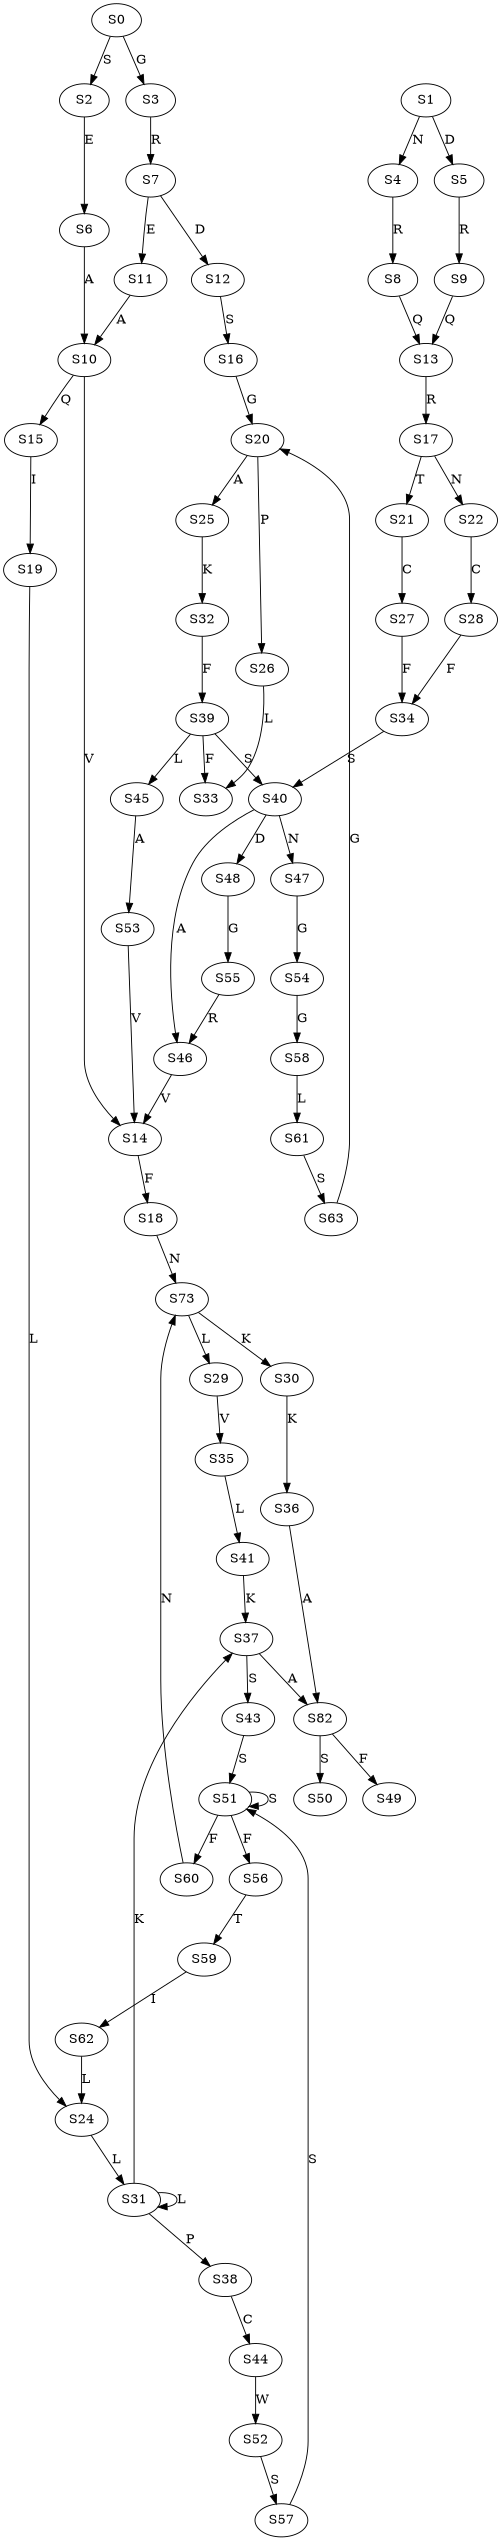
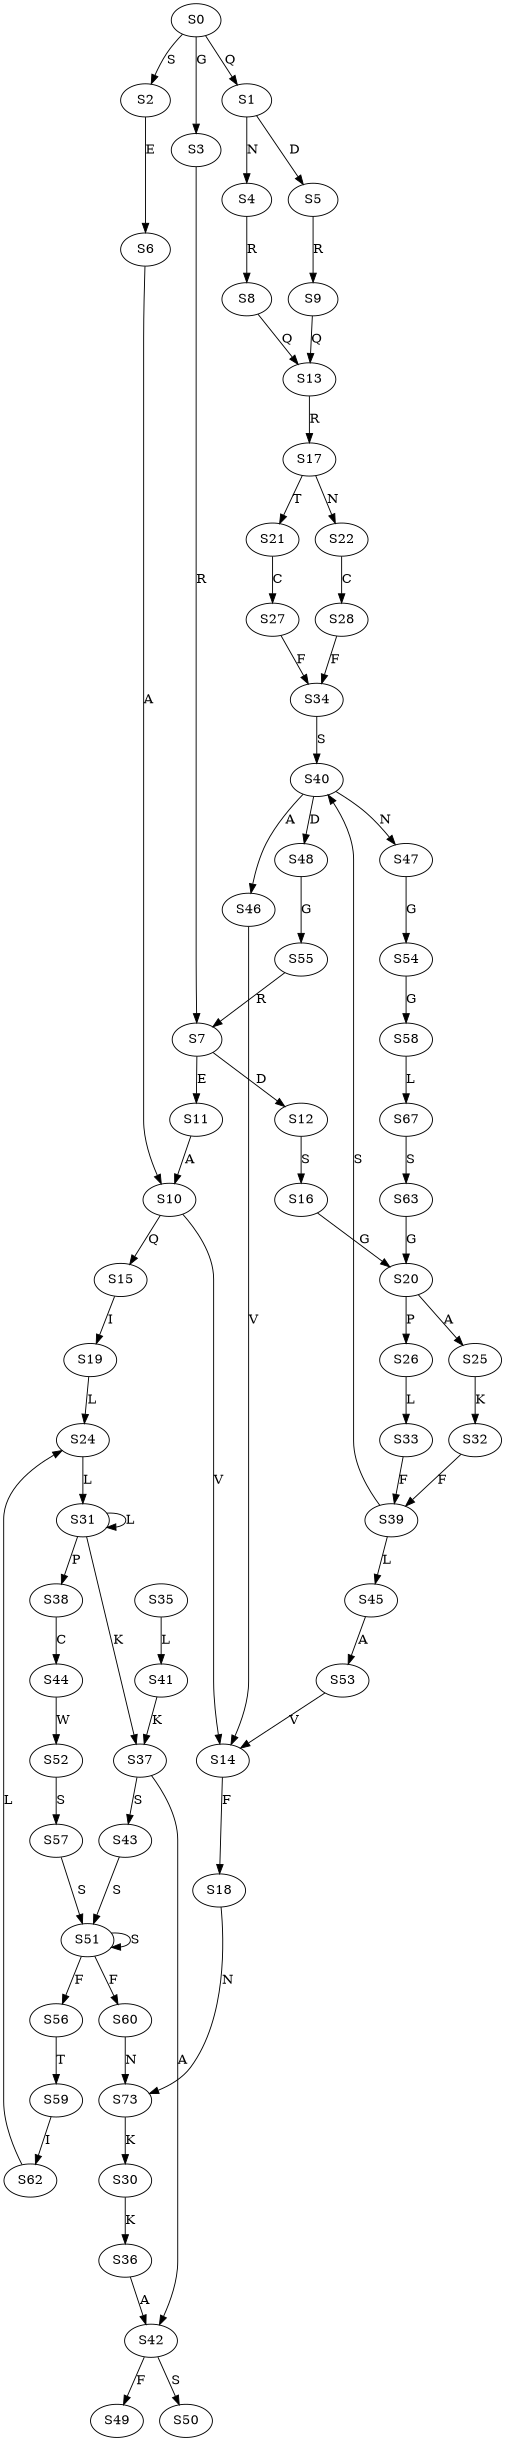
edge "S0" -> "S1": added, label "Q"
edge "S39" -> "S33": reversed
edge "S55" -> "S46": now "S55" -> "S7"
node "S61": label "S61" -> "S67"
node "S29": removed
node "S82": label "S82" -> "S42"
